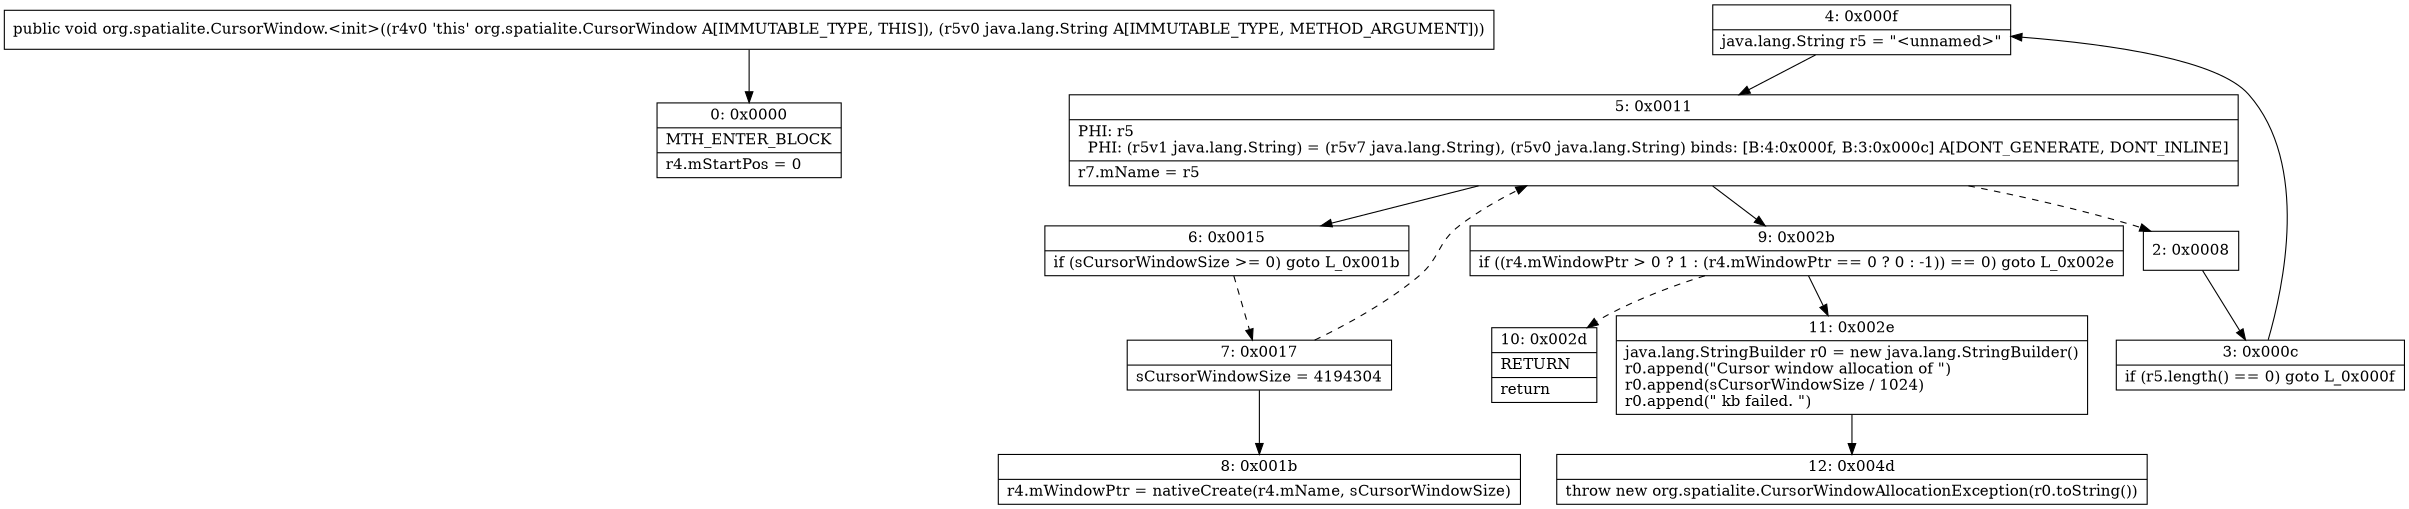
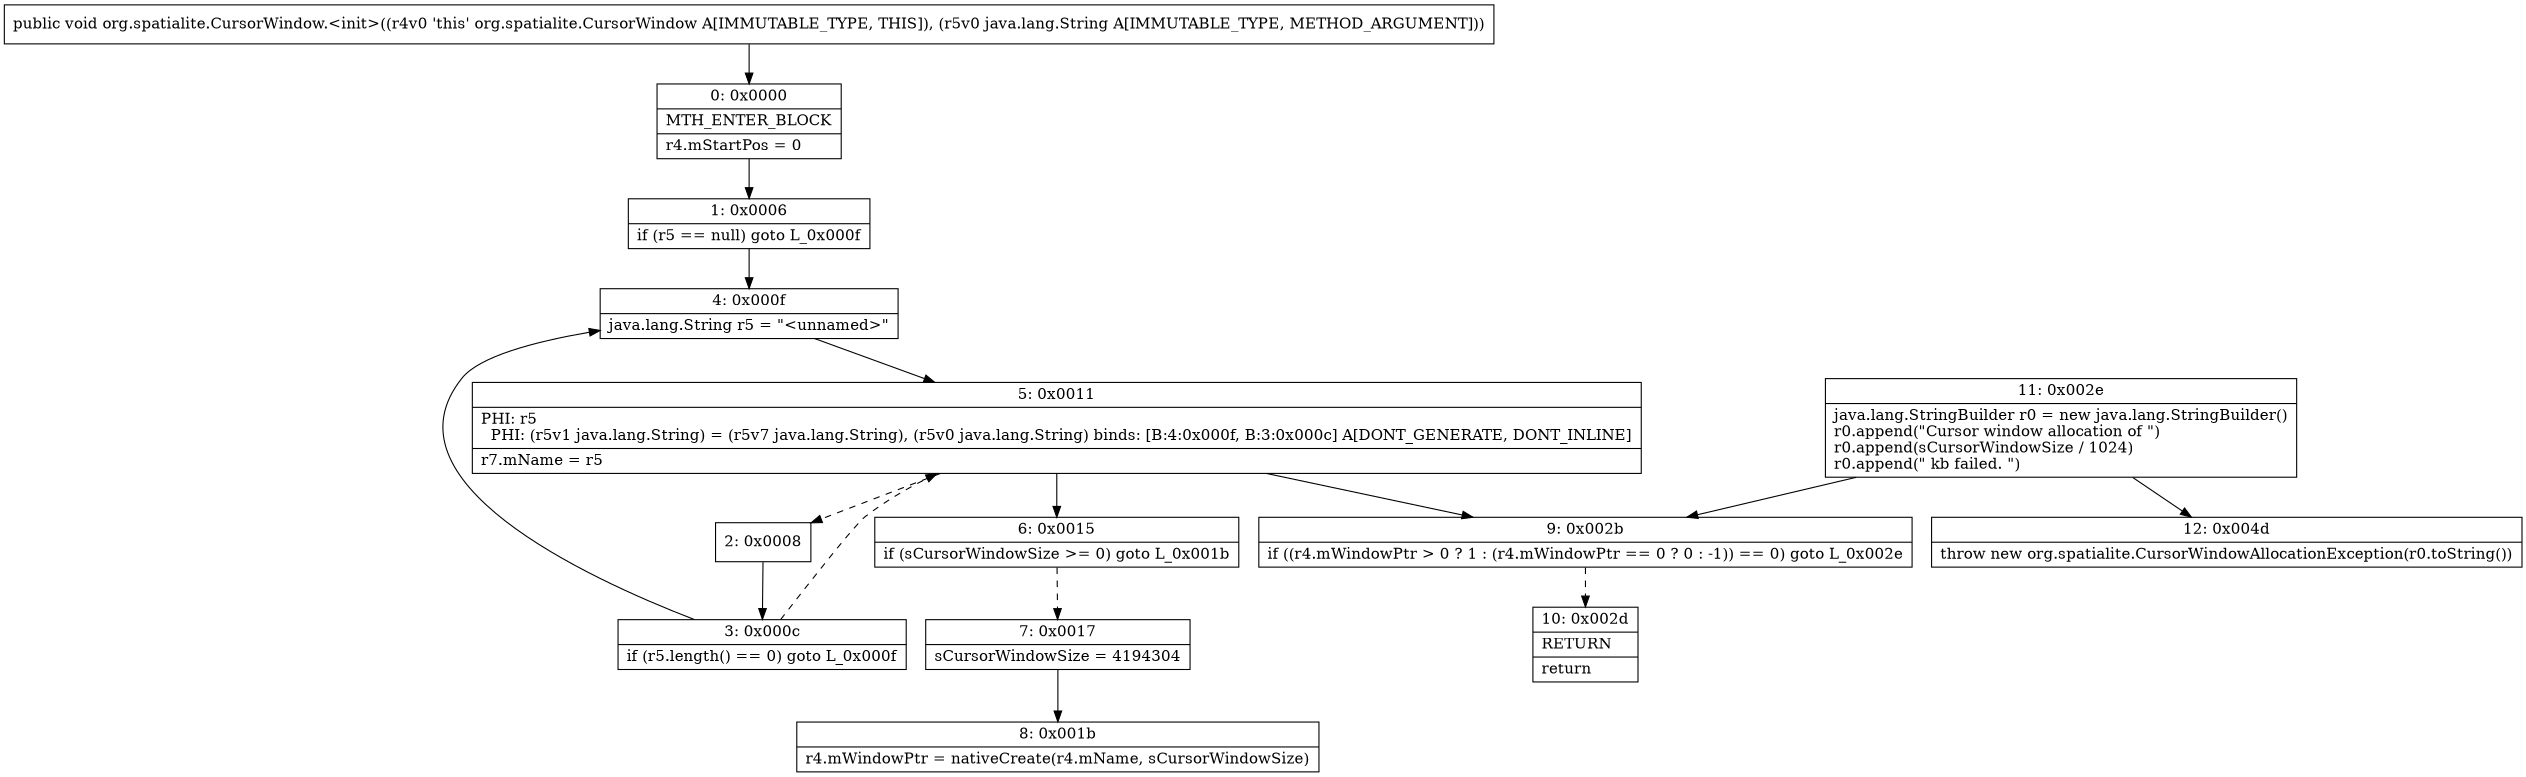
node "1: 0x0006": added
edge "7: 0x0017" -> "5: 0x0011": now "3: 0x000c" -> "5: 0x0011"
edge "9: 0x002b" -> "11: 0x002e": reversed
